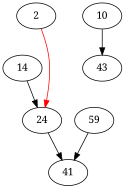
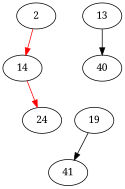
node "10": label "10" -> "13"
edge "2" -> "24": now "2" -> "14"
node "43": label "43" -> "40"
edge "14" -> "24": color black -> red
node "59": label "59" -> "19"
edge "24" -> "41": removed
